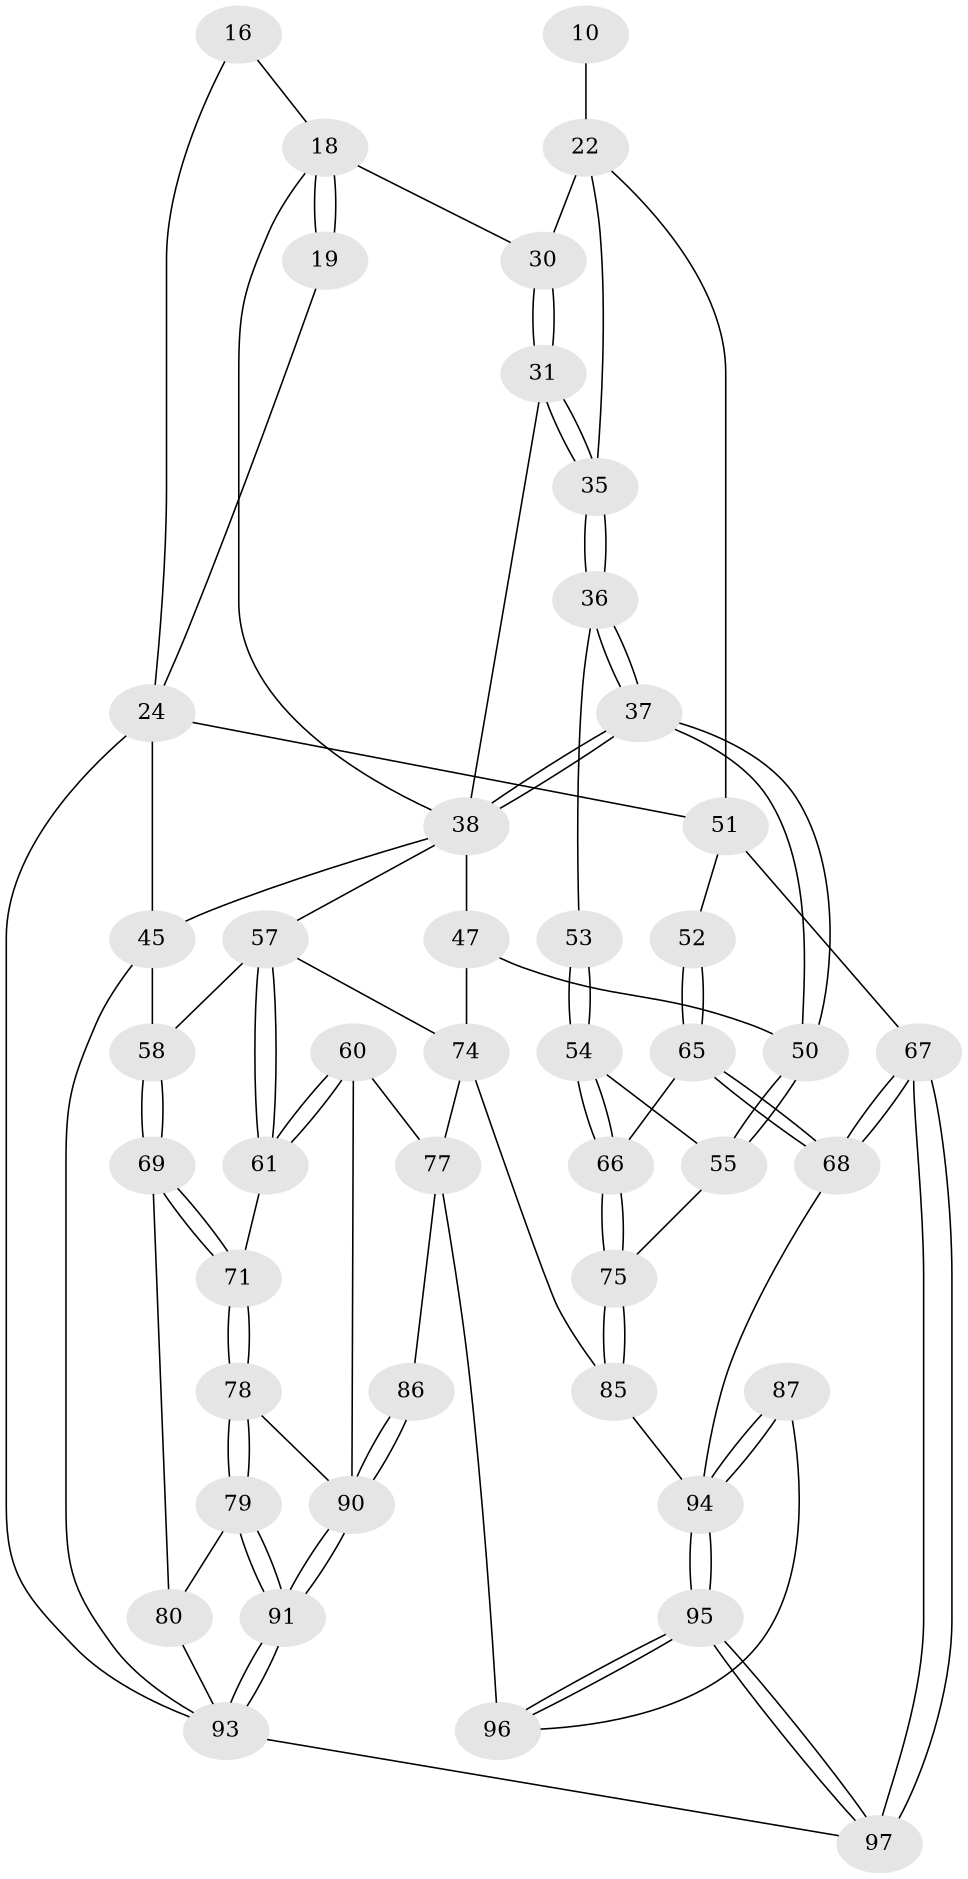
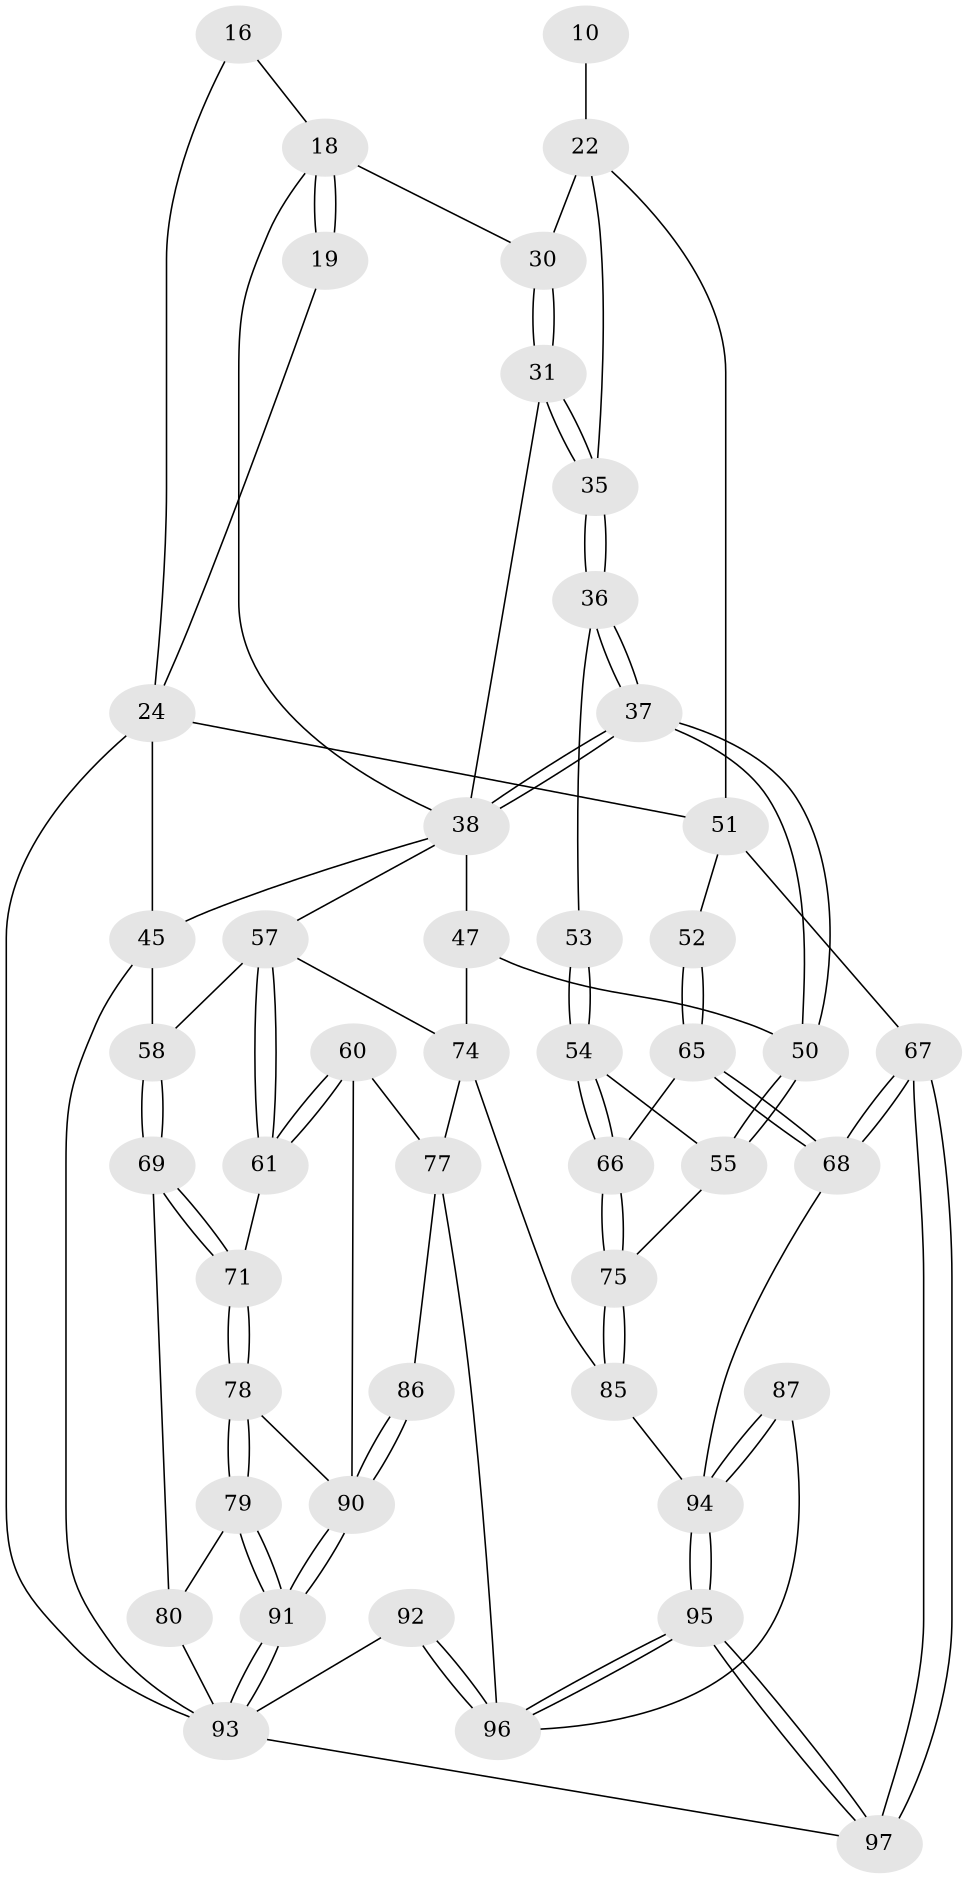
node "92": added
